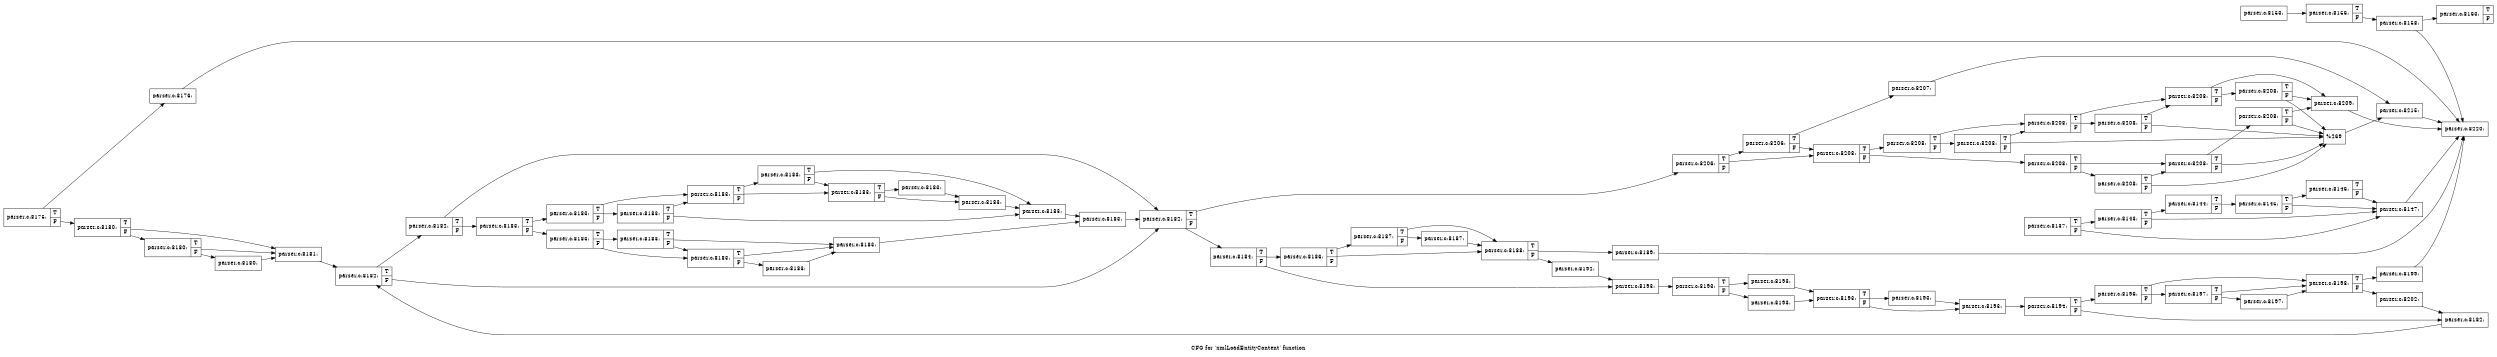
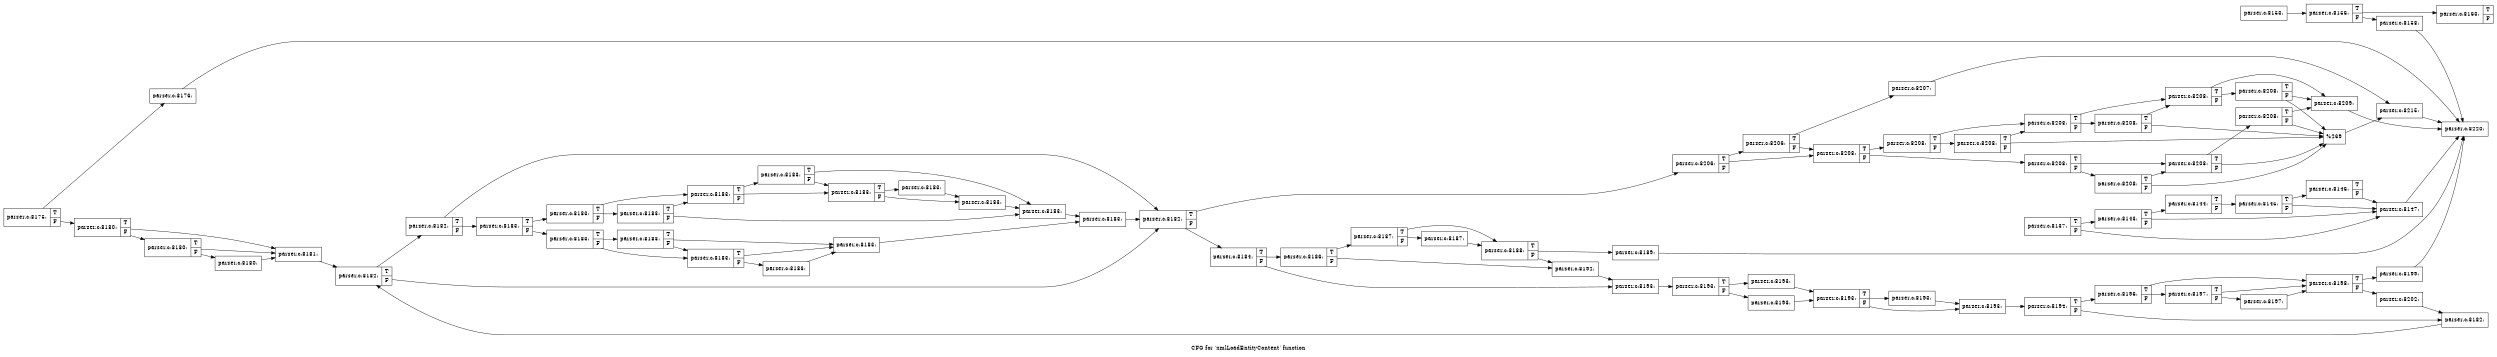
edge "parser.c:8158:" -> "parser.c:8163:": now "parser.c:8156:" -> "parser.c:8163:"
edge "parser.c:8186:" -> "parser.c:8188:": now "parser.c:8186:" -> "parser.c:8192:"
